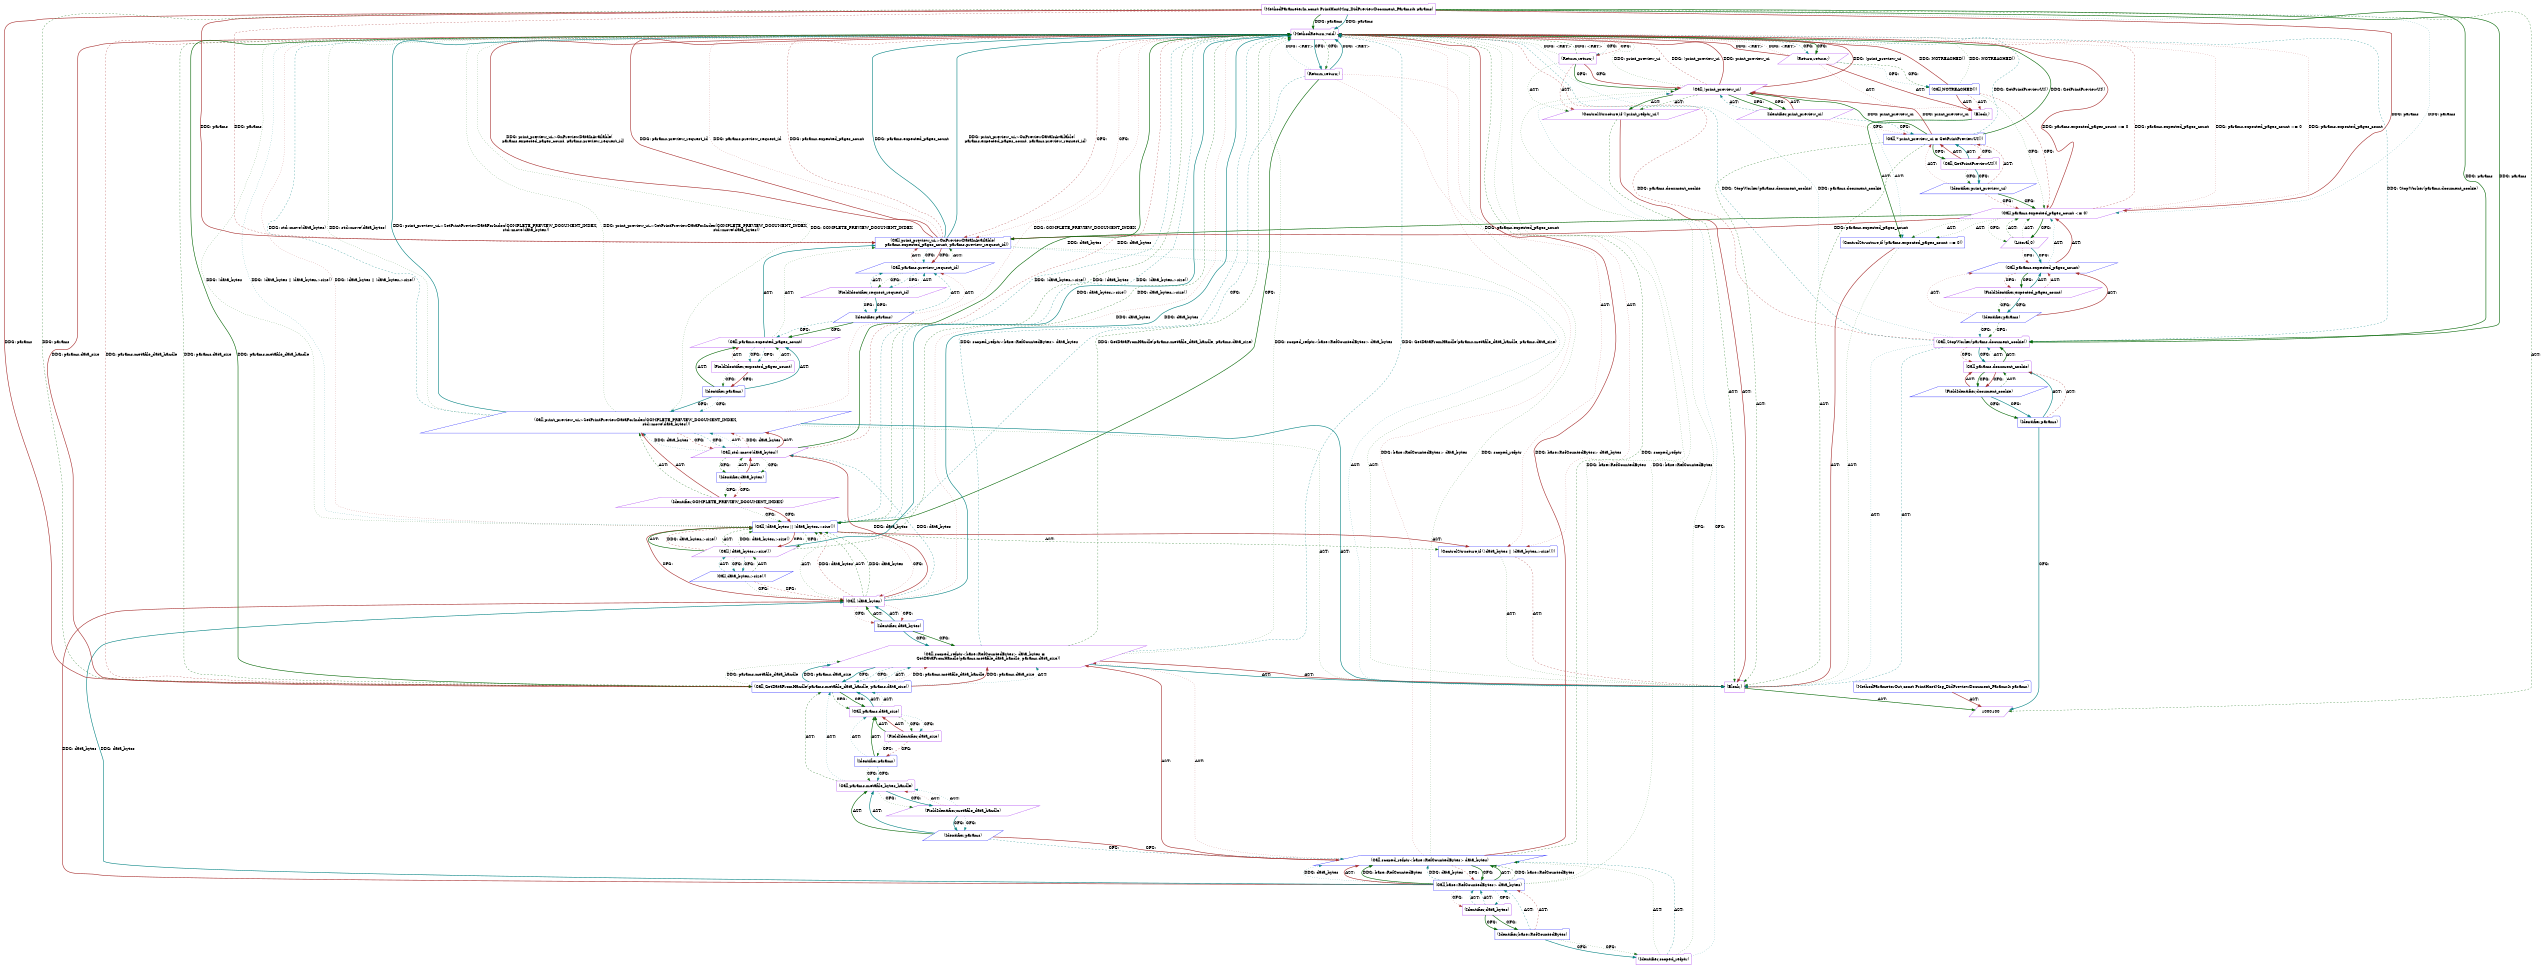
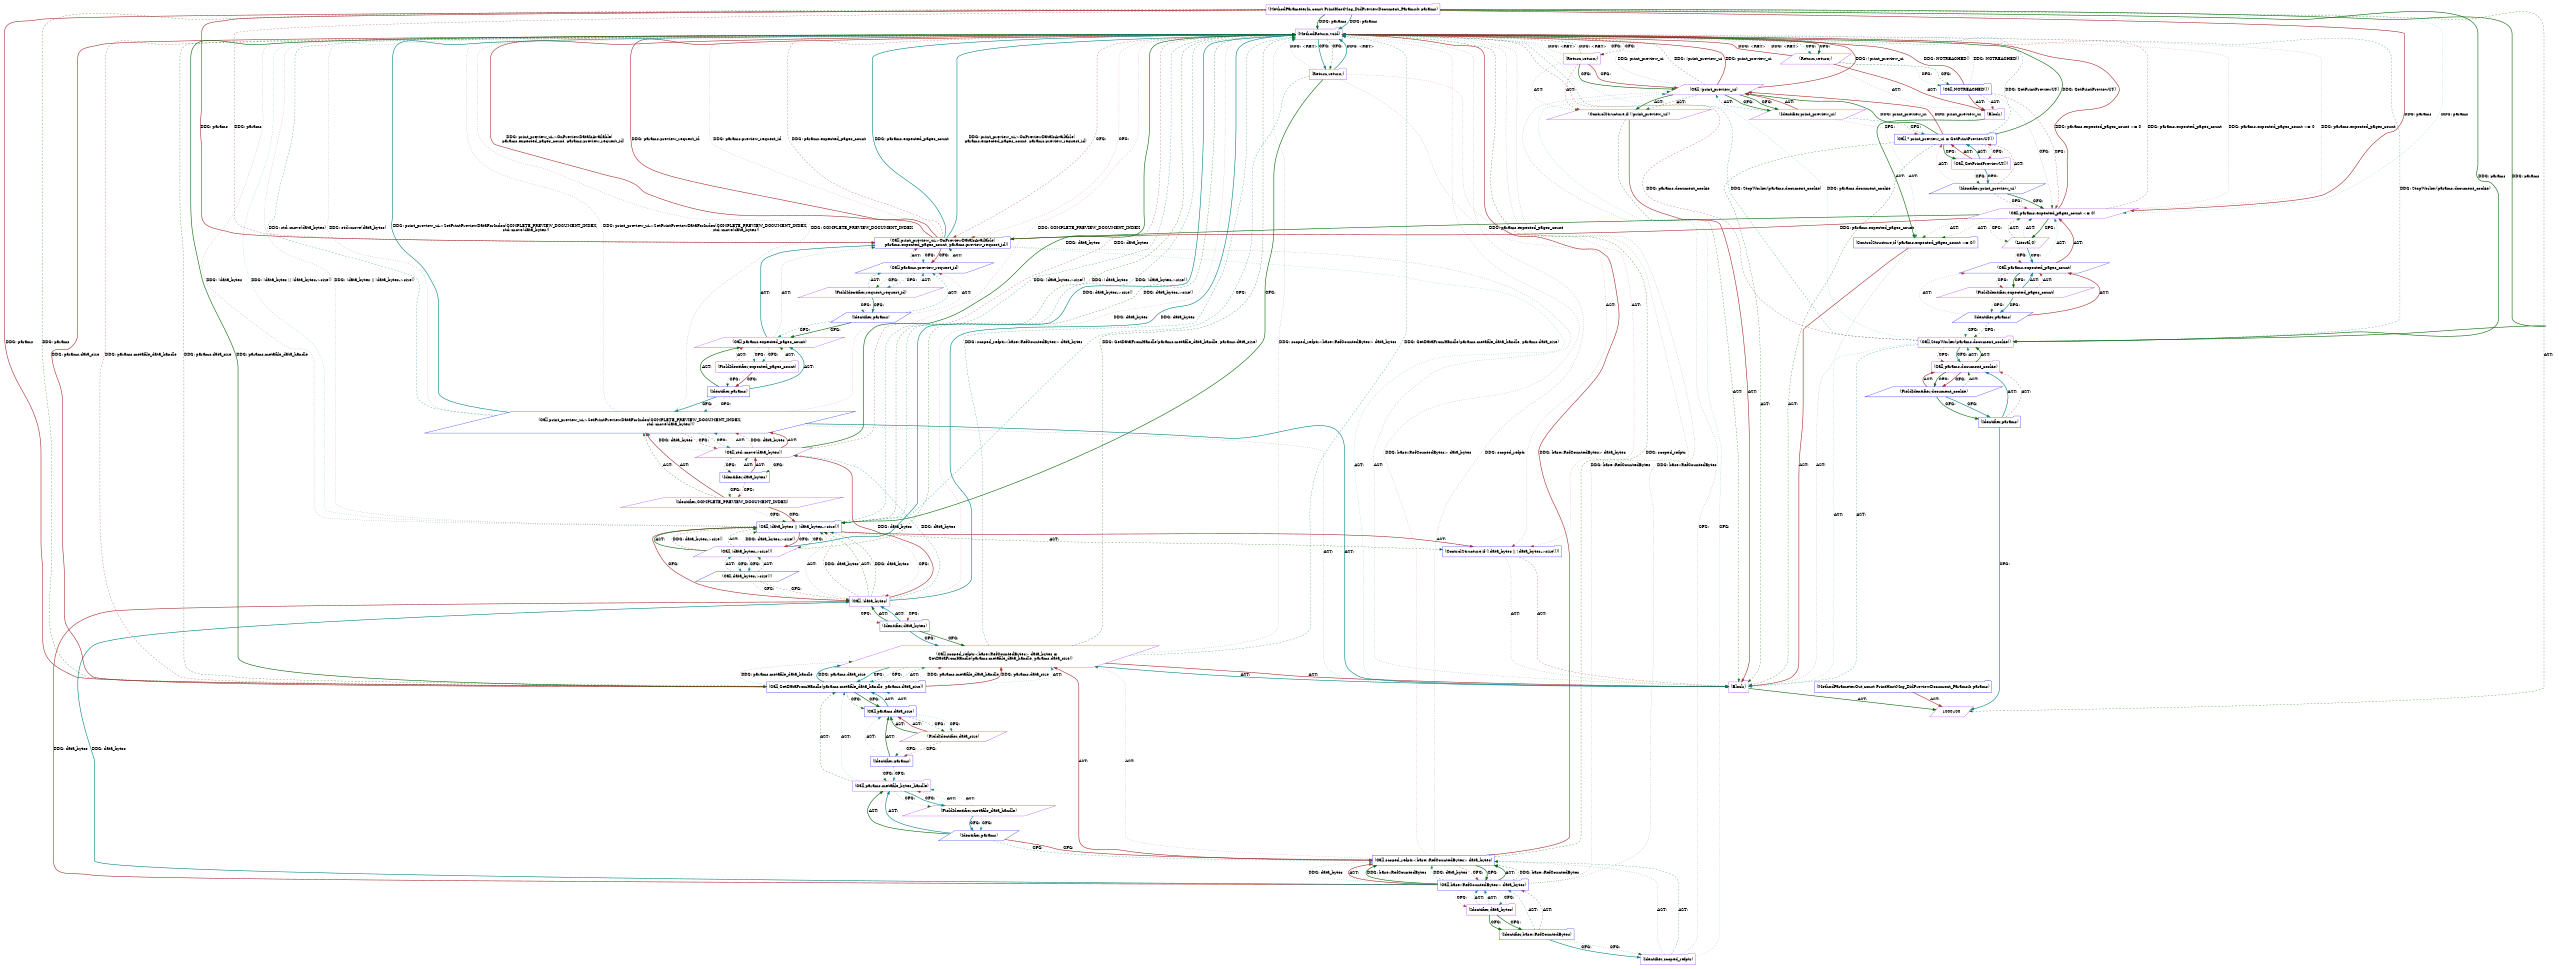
node "(ControlStructure,if (!print_refptr_ui))": label "(ControlStructure,if (!print_refptr_ui))" -> "(ControlStructure,if (!print_preview_ui))"
node "(Call,params.data_size)": color purple -> blue
node "(FieldIdentifier,data_size)": shape folder -> parallelogram
node "(Call,scoped_refptr<base::RefCountedBytes> data_bytes)": shape parallelogram -> folder
